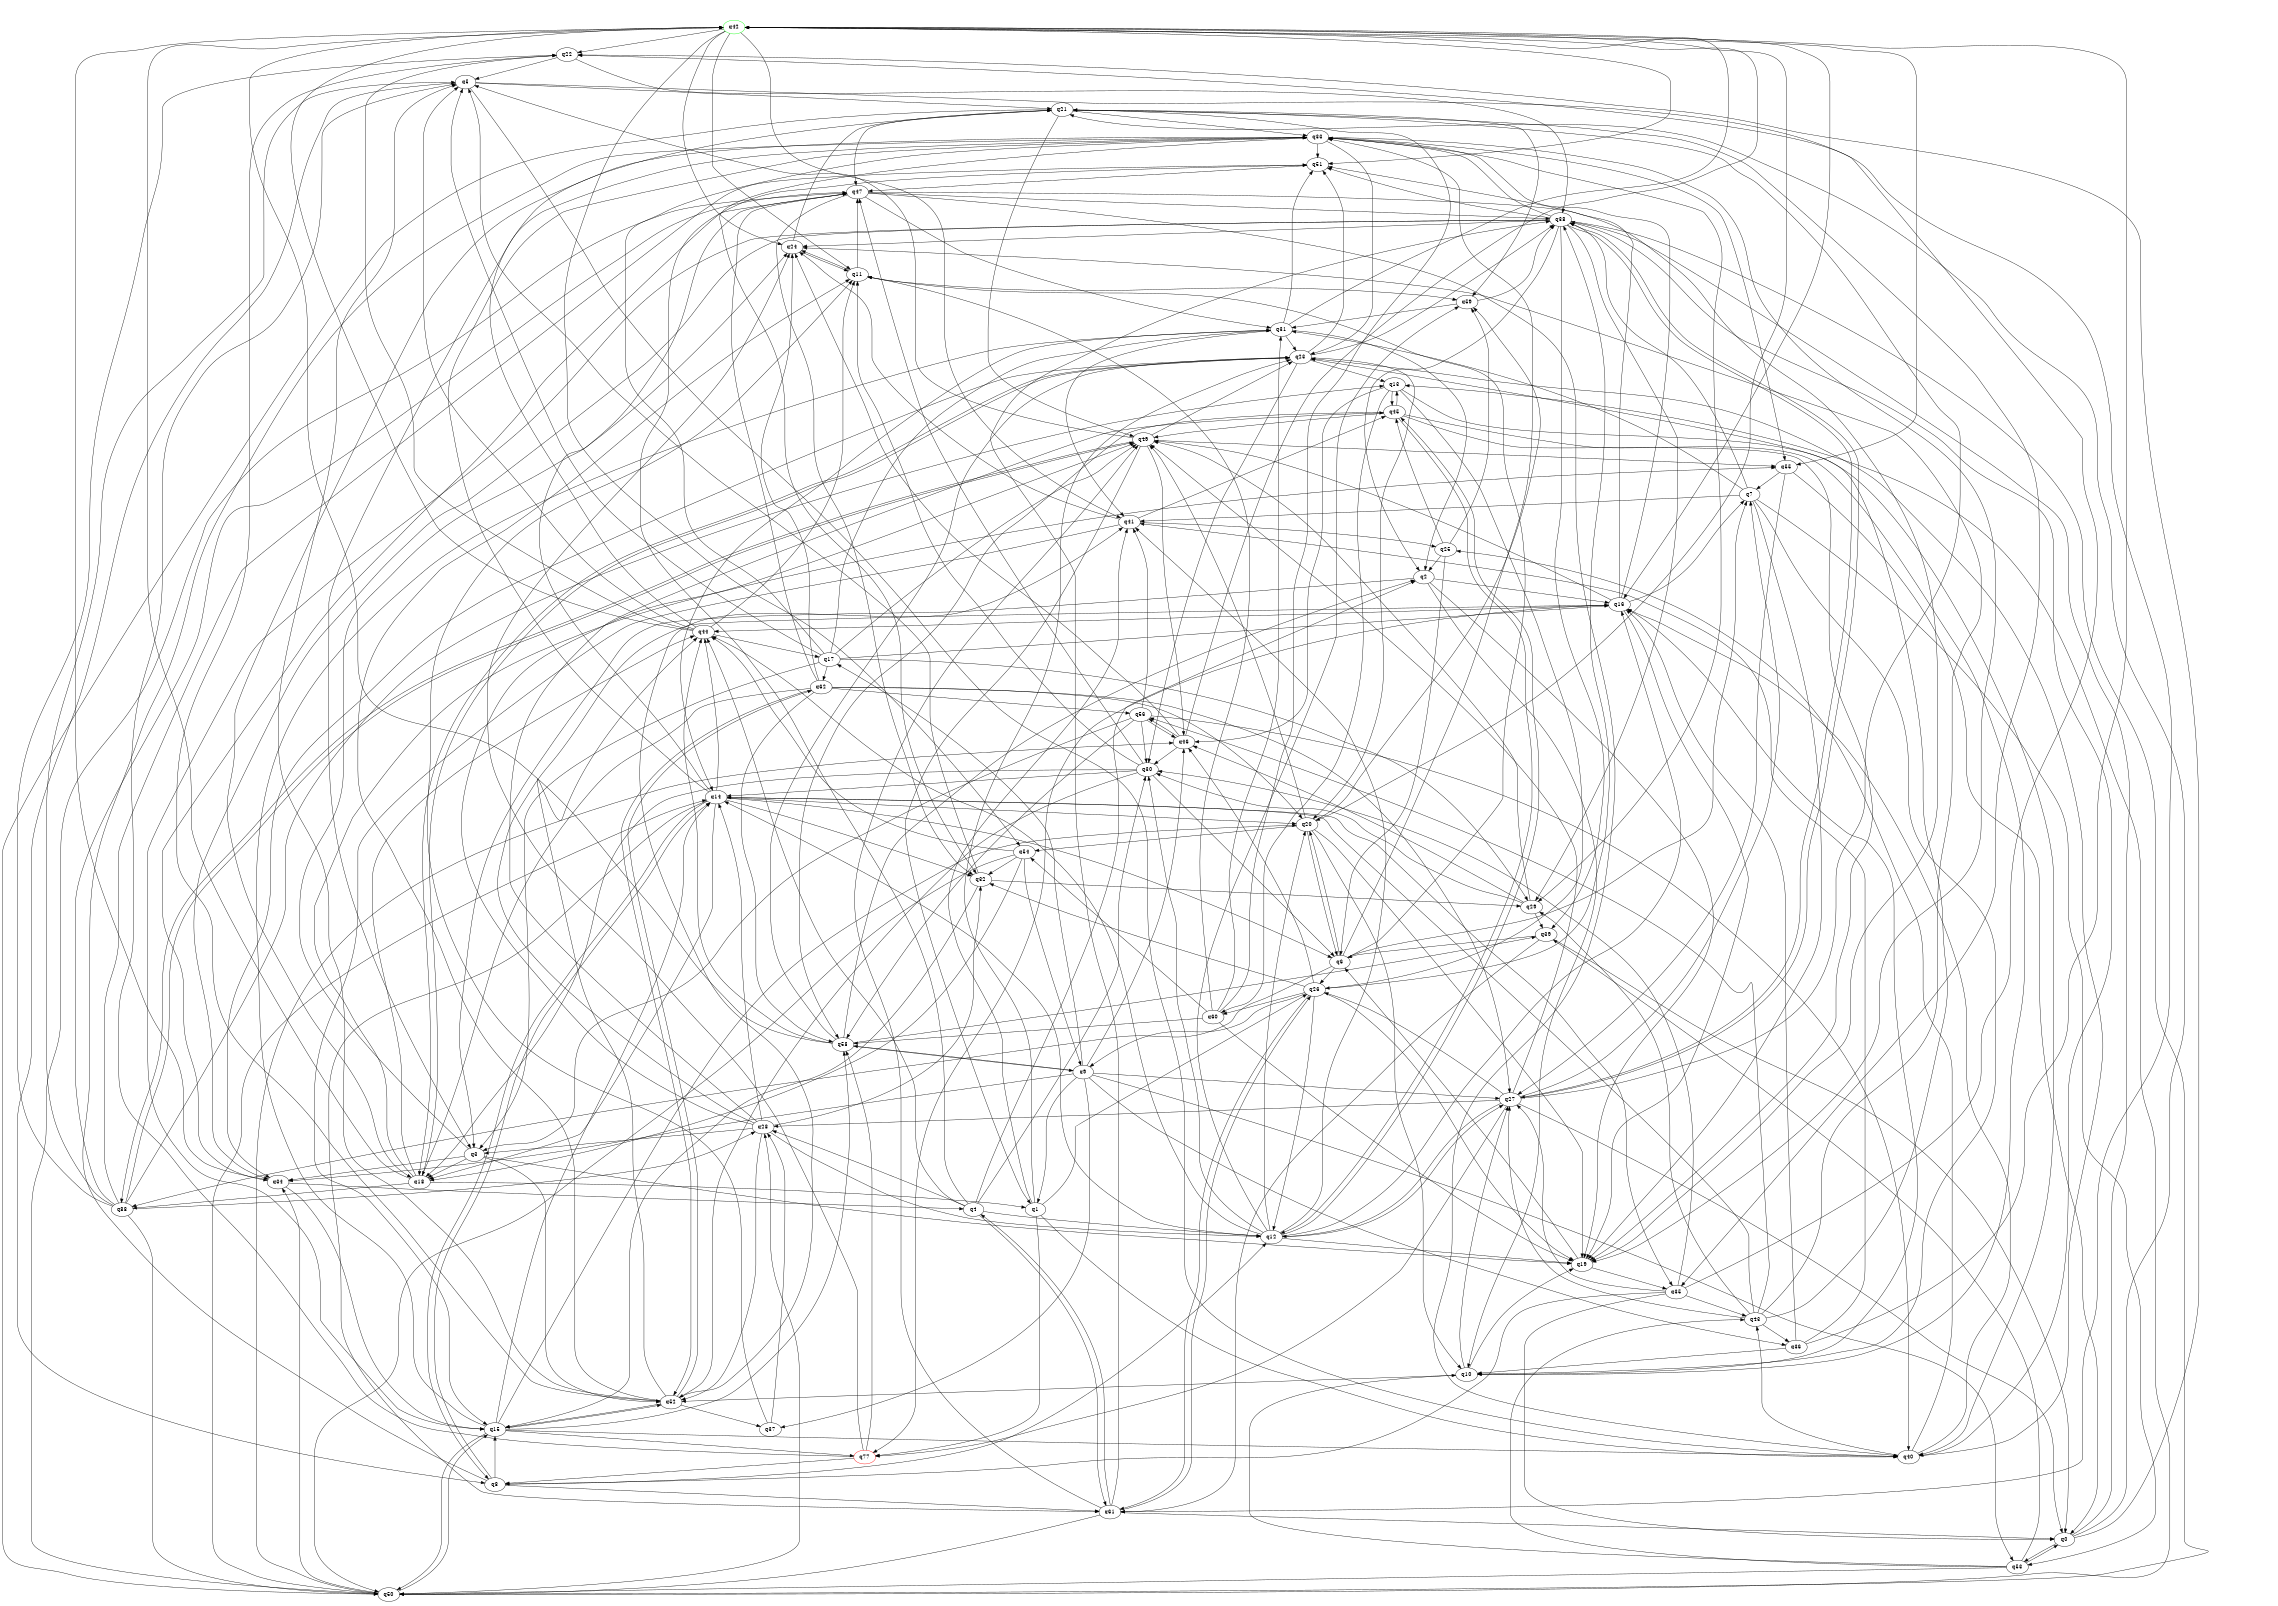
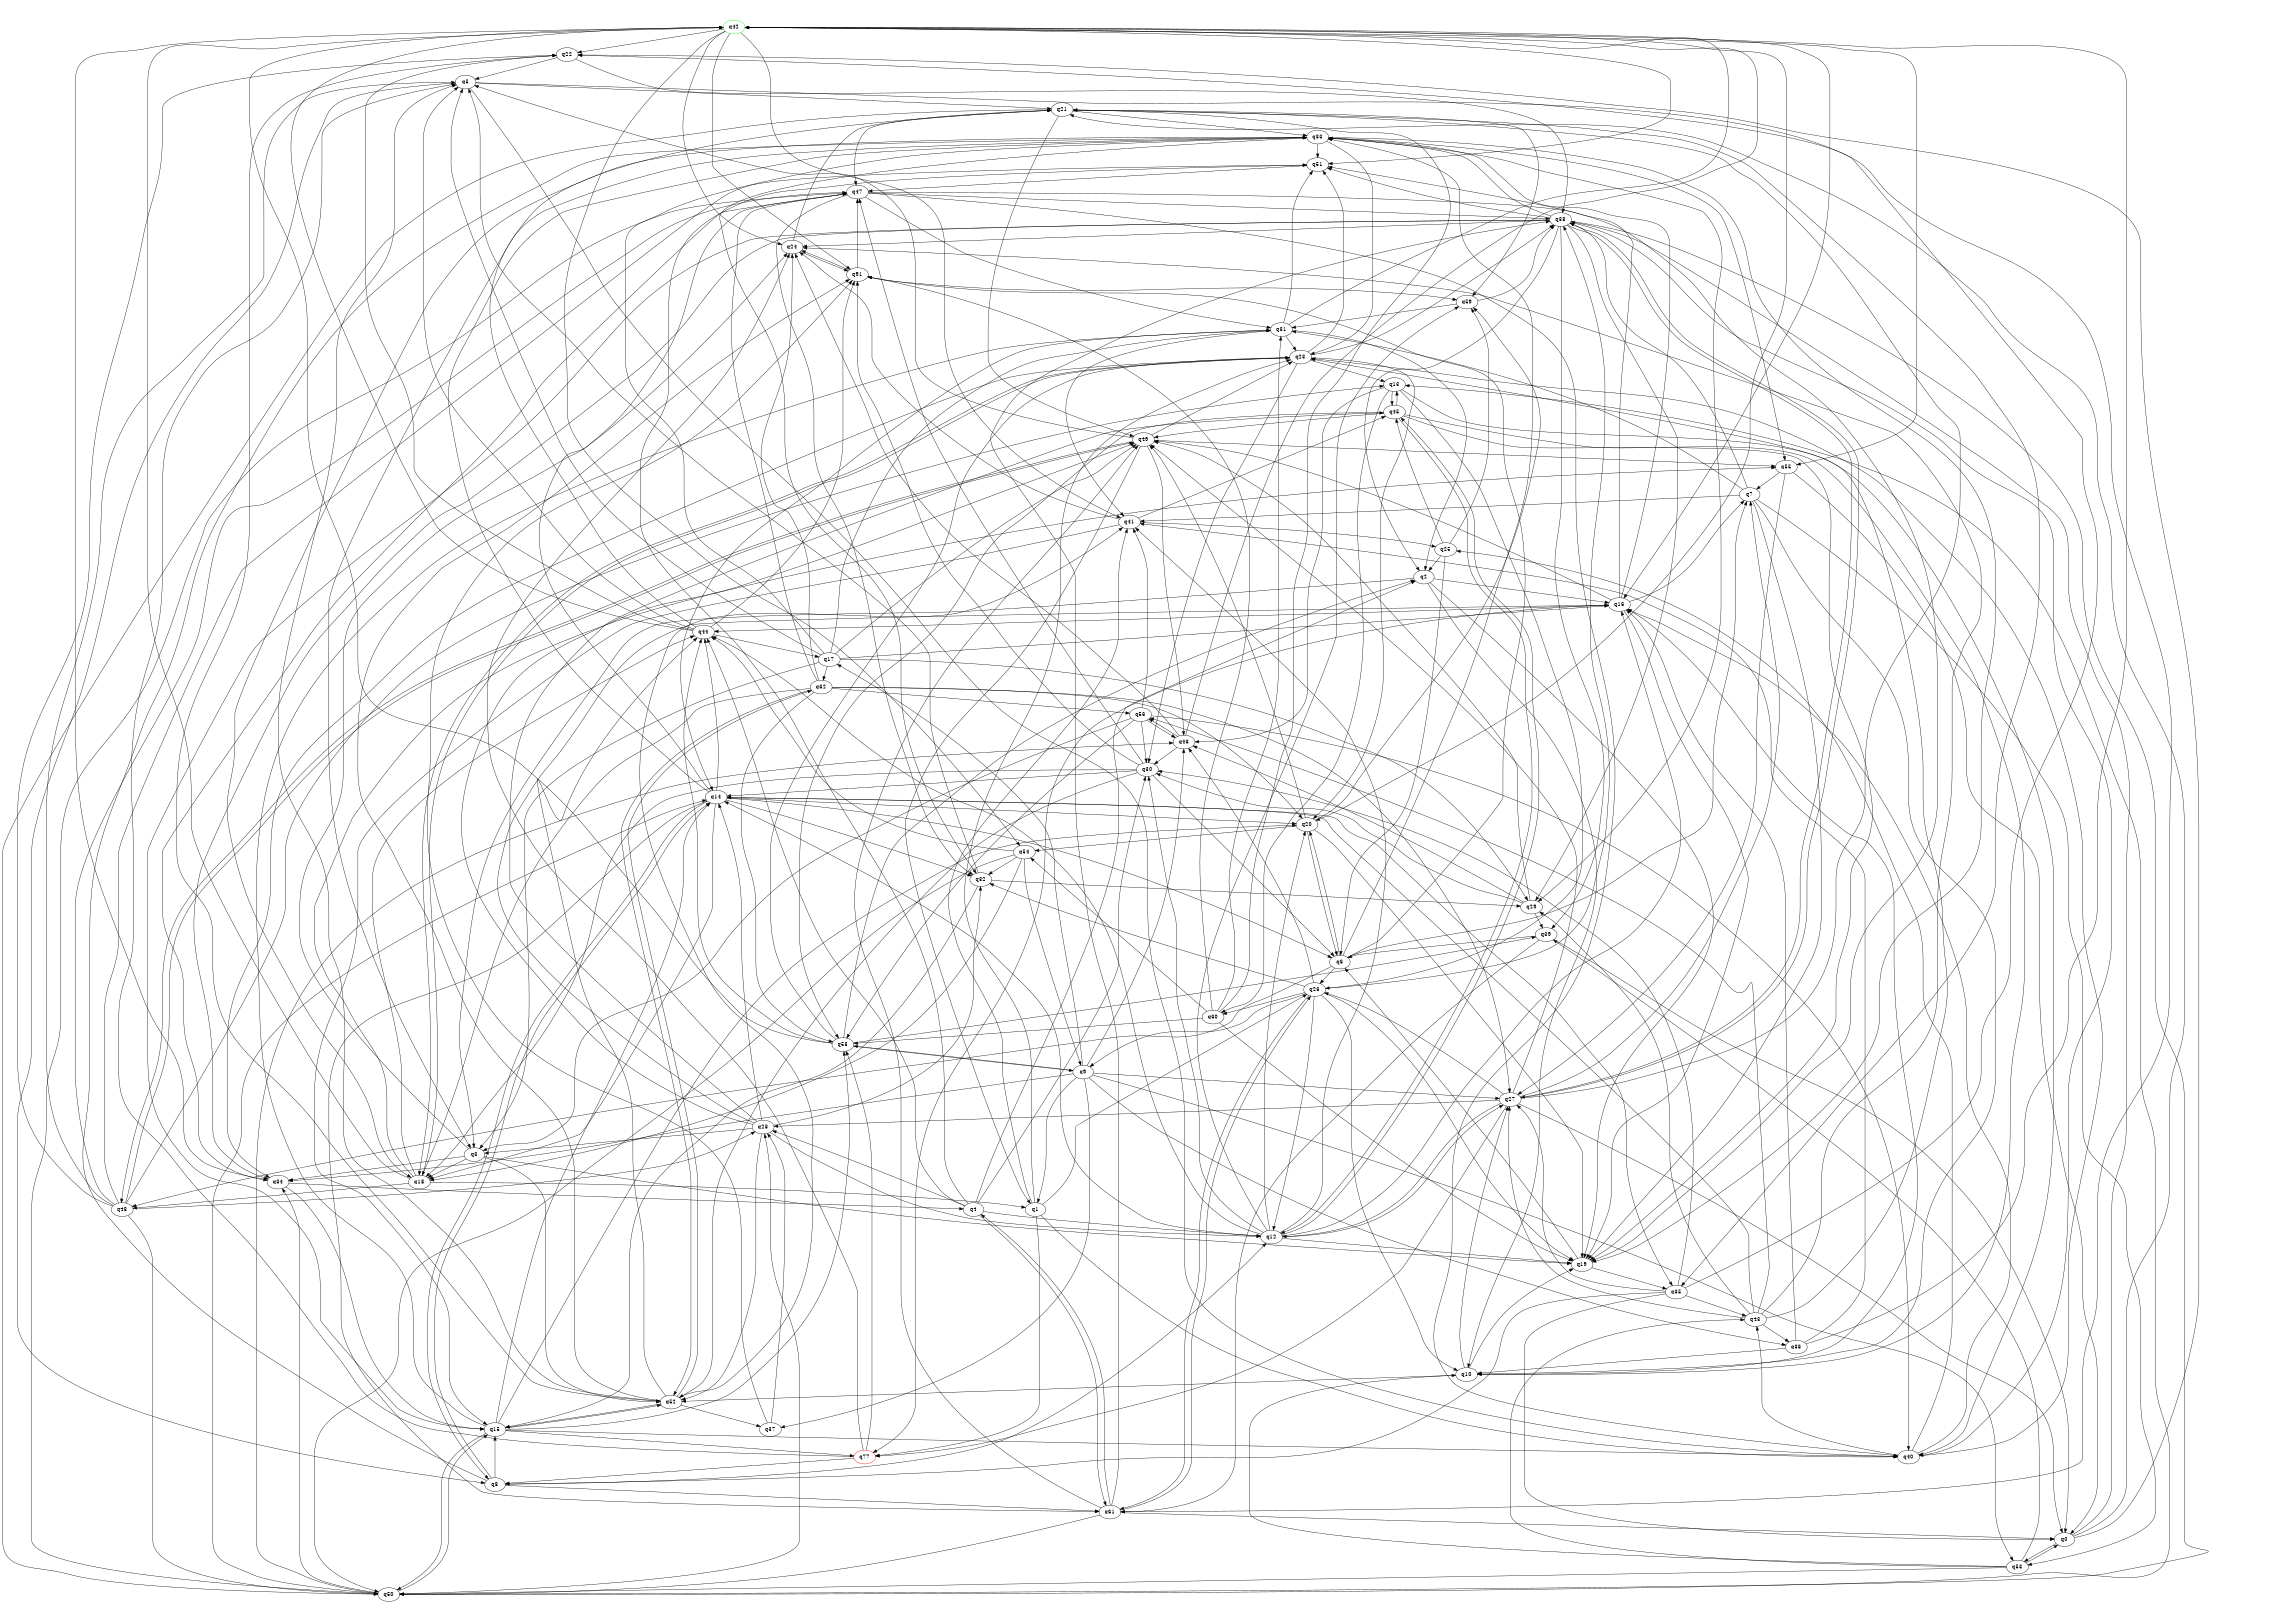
node "q11": label "q11" -> "q91"
edge "q20" -> "q10": now "q26" -> "q10"
node "q88": label "q88" -> "q48"
